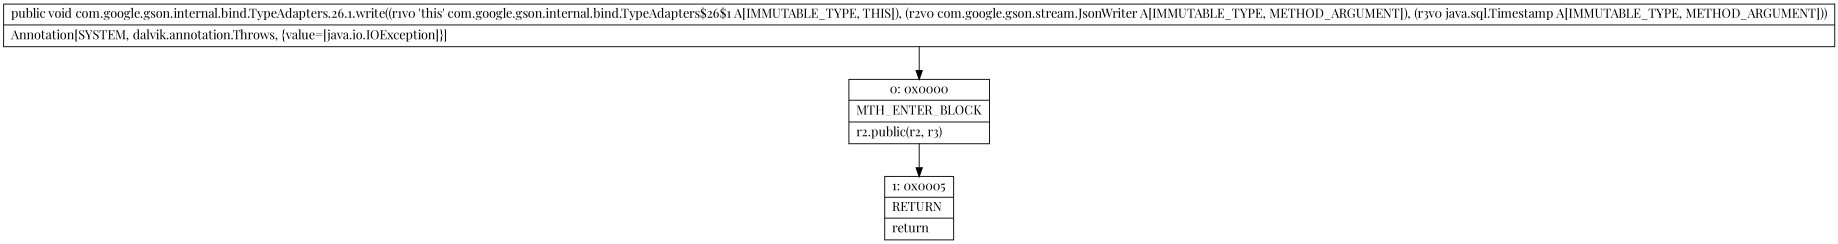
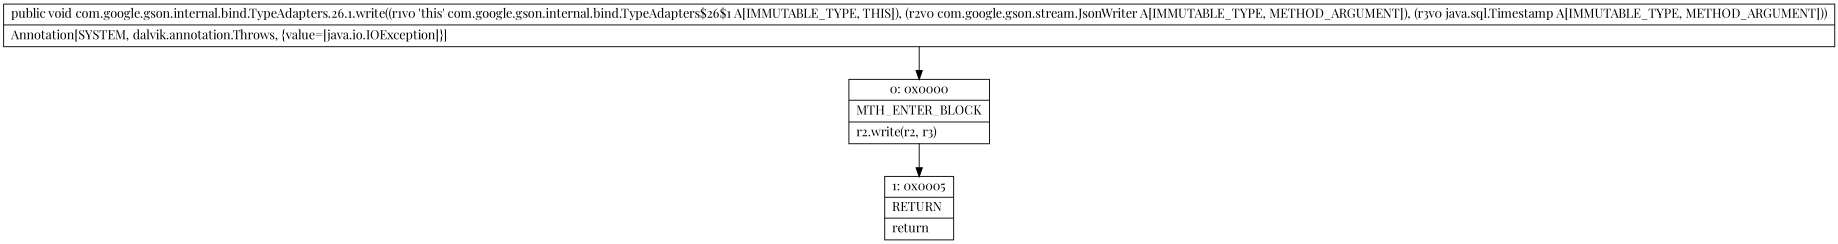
node "0: 0x0000": text "r2.public(r2, r3)" -> "r2.write(r2, r3)"
